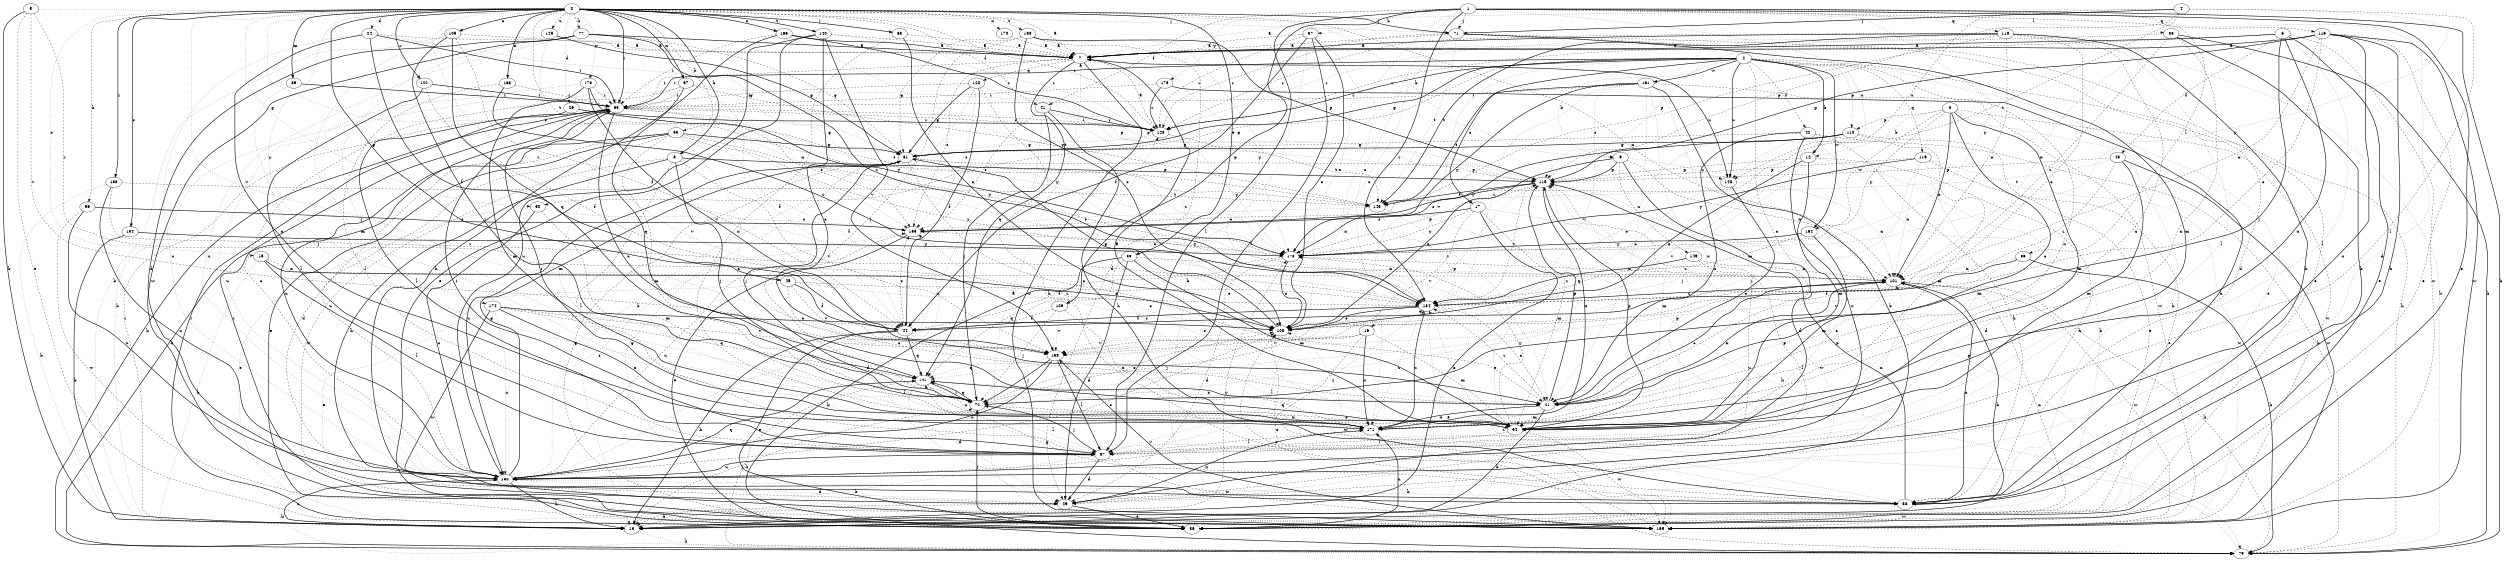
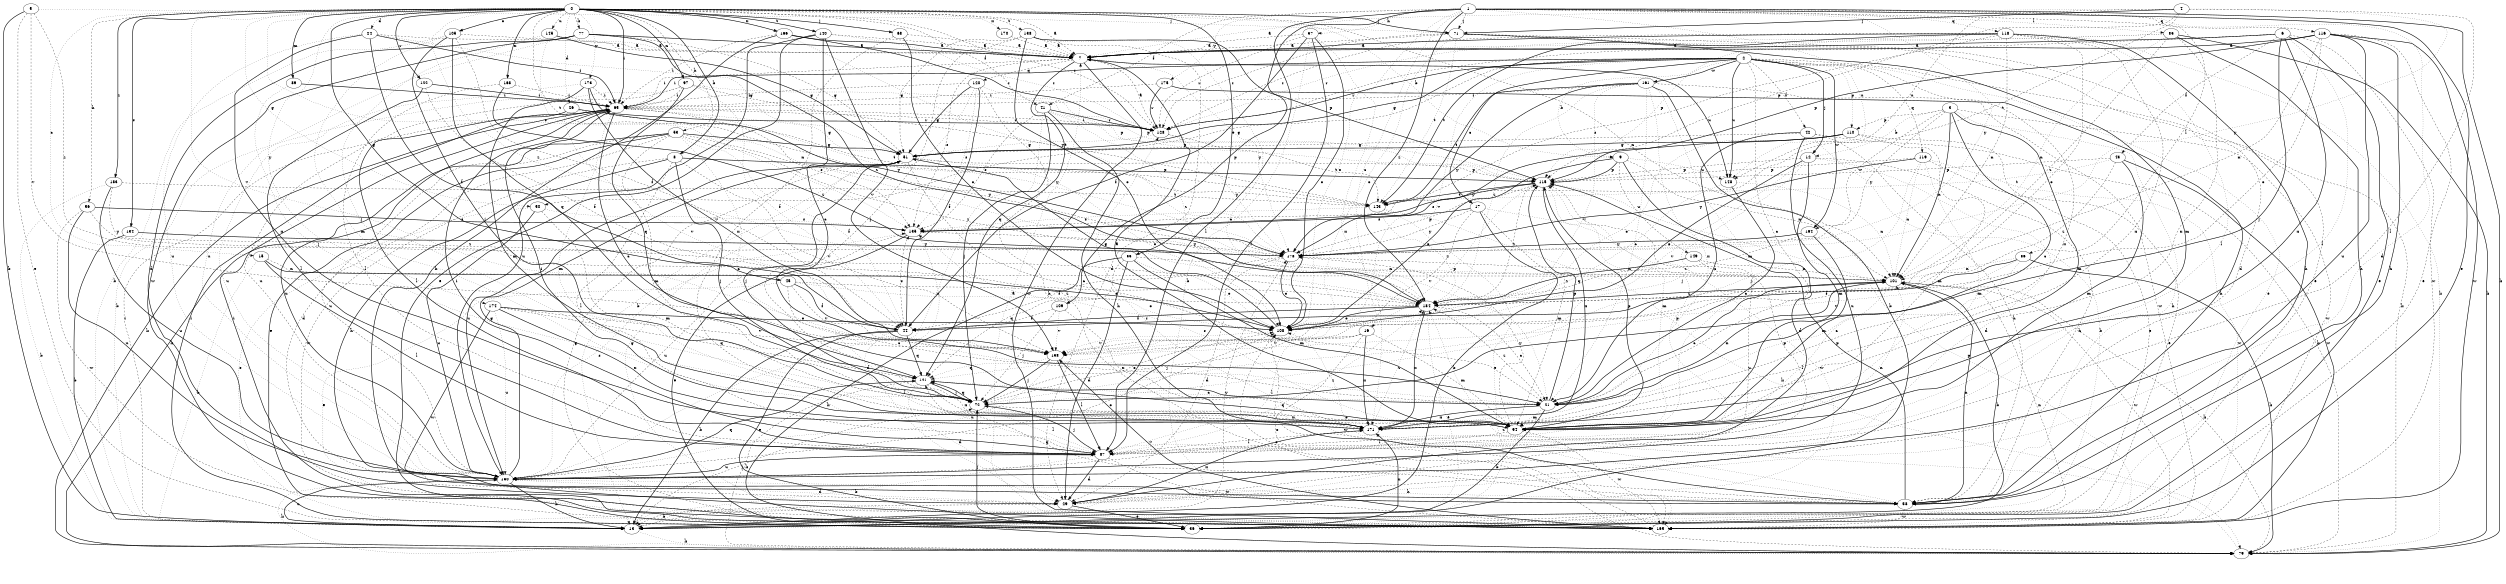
edge "2" -> "12": label "b" -> "j"
edge "56" -> "178": added, label "y"
edge "158" -> "150": style bold -> dotted
